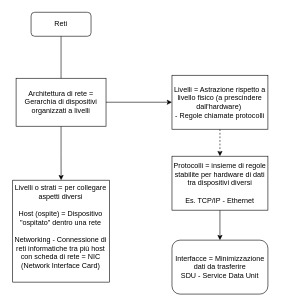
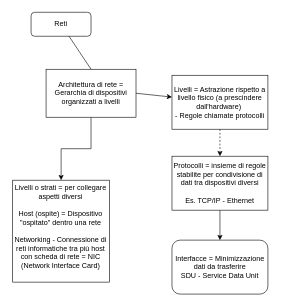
node "Architettura di rete = Gerarchia di dispositivi organizzati a livelli": moved (61, 102) -> (91, 93)
node "Protocolli = insieme di regole stabilite per hardware di dati tra dispositivi diversi Es. TCP/IP - Ethernet": label "Protocolli = insieme di regole stabilite per hardware di dati tra dispositivi diversi Es. TCP/IP - Ethernet" -> "Protocolli = insieme di regole stabilite per condivisione di dati tra dispositivi diversi Es. TCP/IP - Ethernet"
